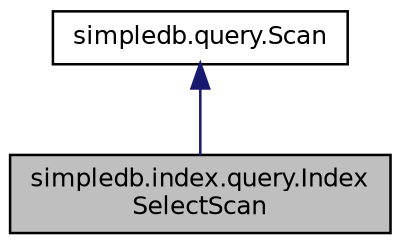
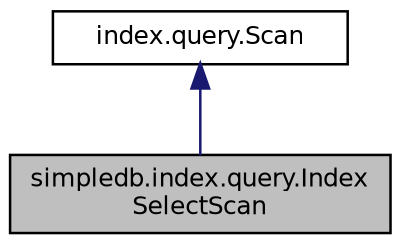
node "simpledb.query.Scan": label "simpledb.query.Scan" -> "index.query.Scan"
